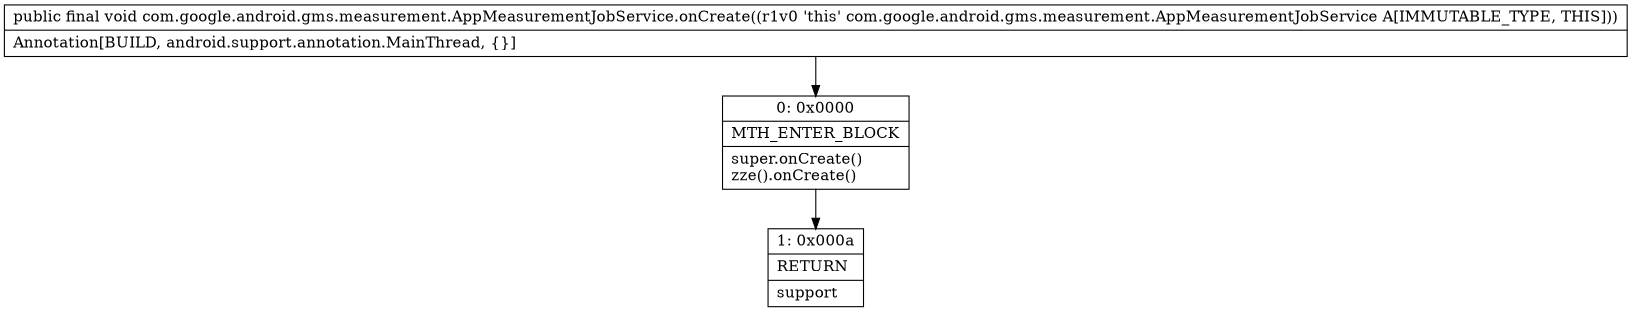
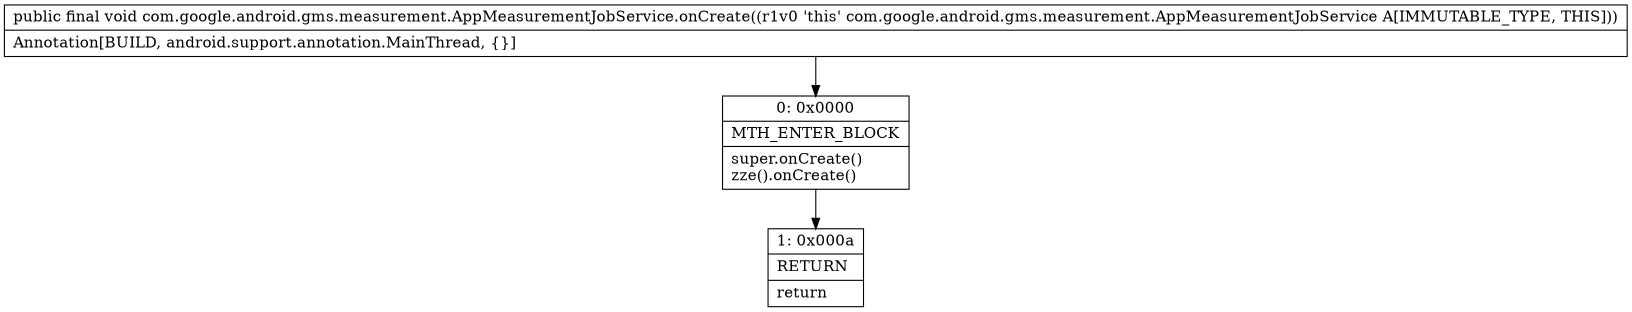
node "1: 0x000a": text "support" -> "return"
